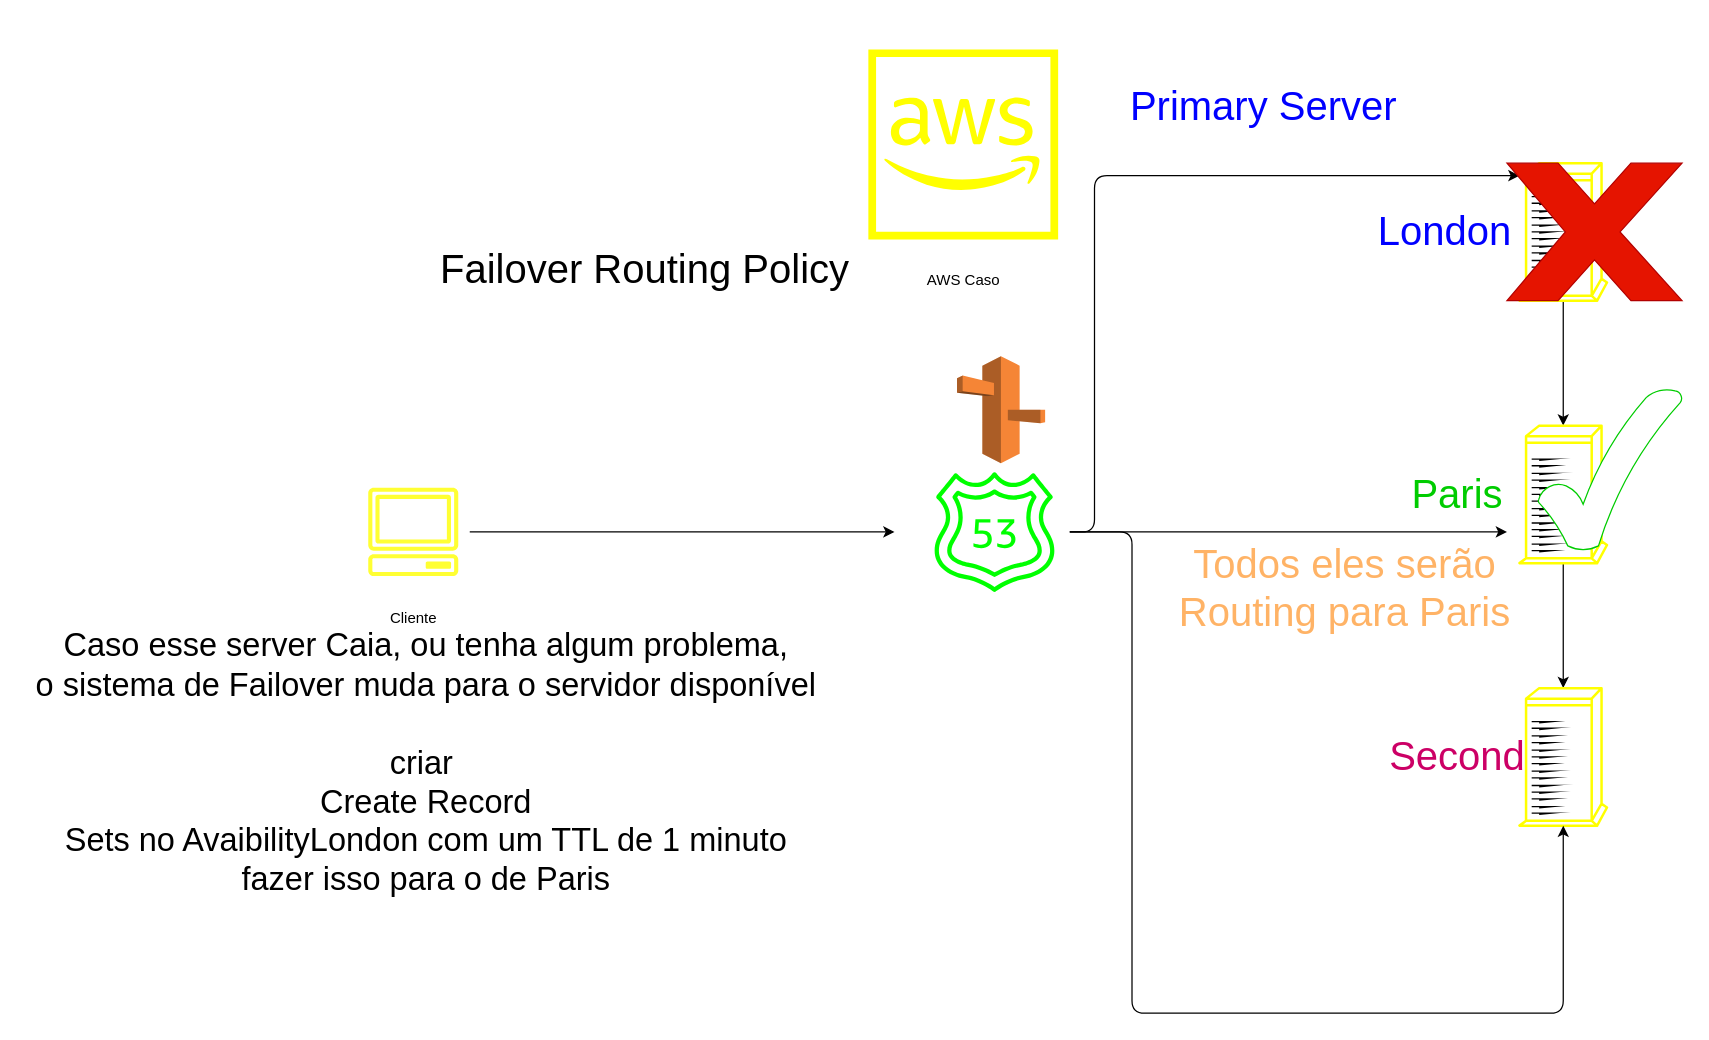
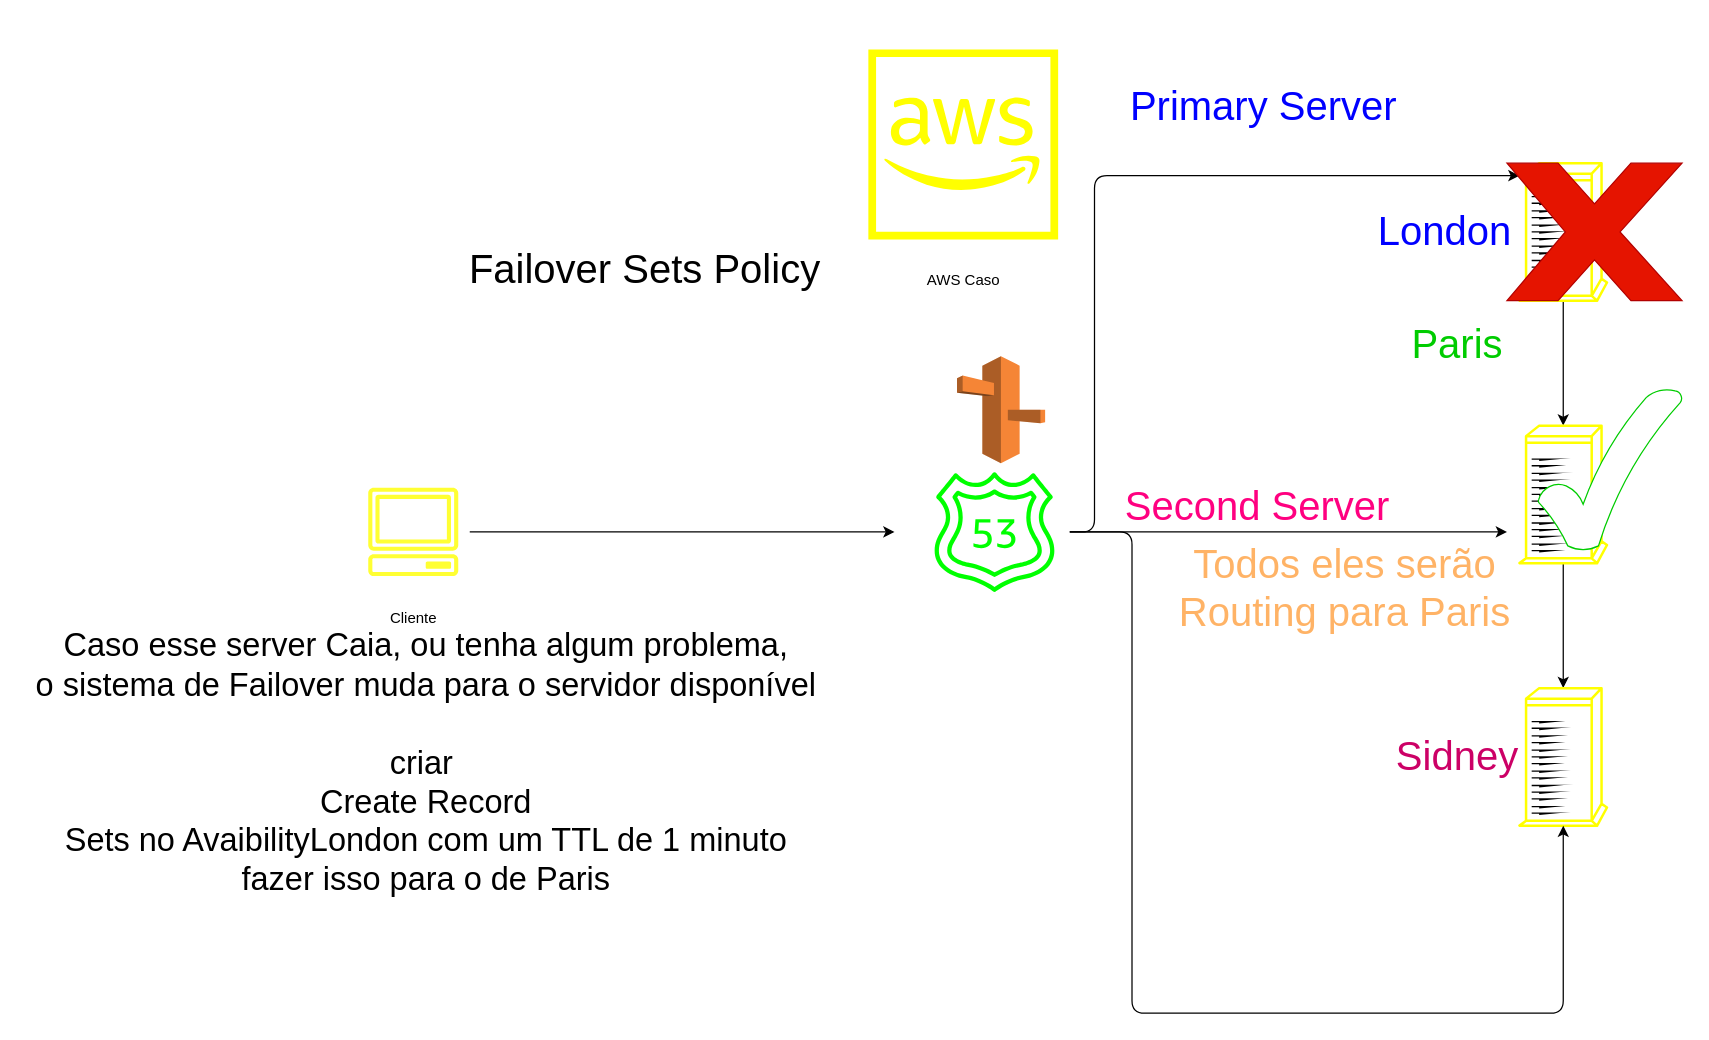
node "Failover Routing Policy": label "Failover Routing Policy" -> "Failover Sets Policy"
node "Paris": moved (1457, 494) -> (1457, 344)
node "Second Server": added
node "Second": label "Second" -> "Sidney"
